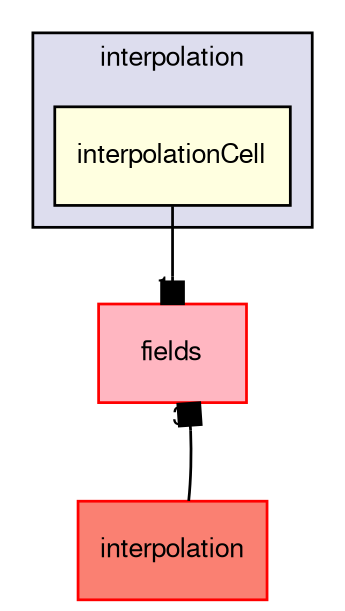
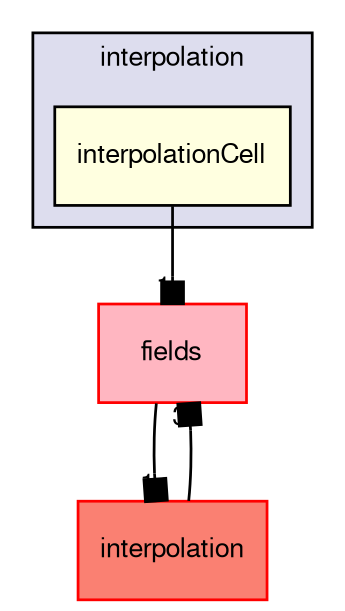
edge "fields" -> "interpolation": added
